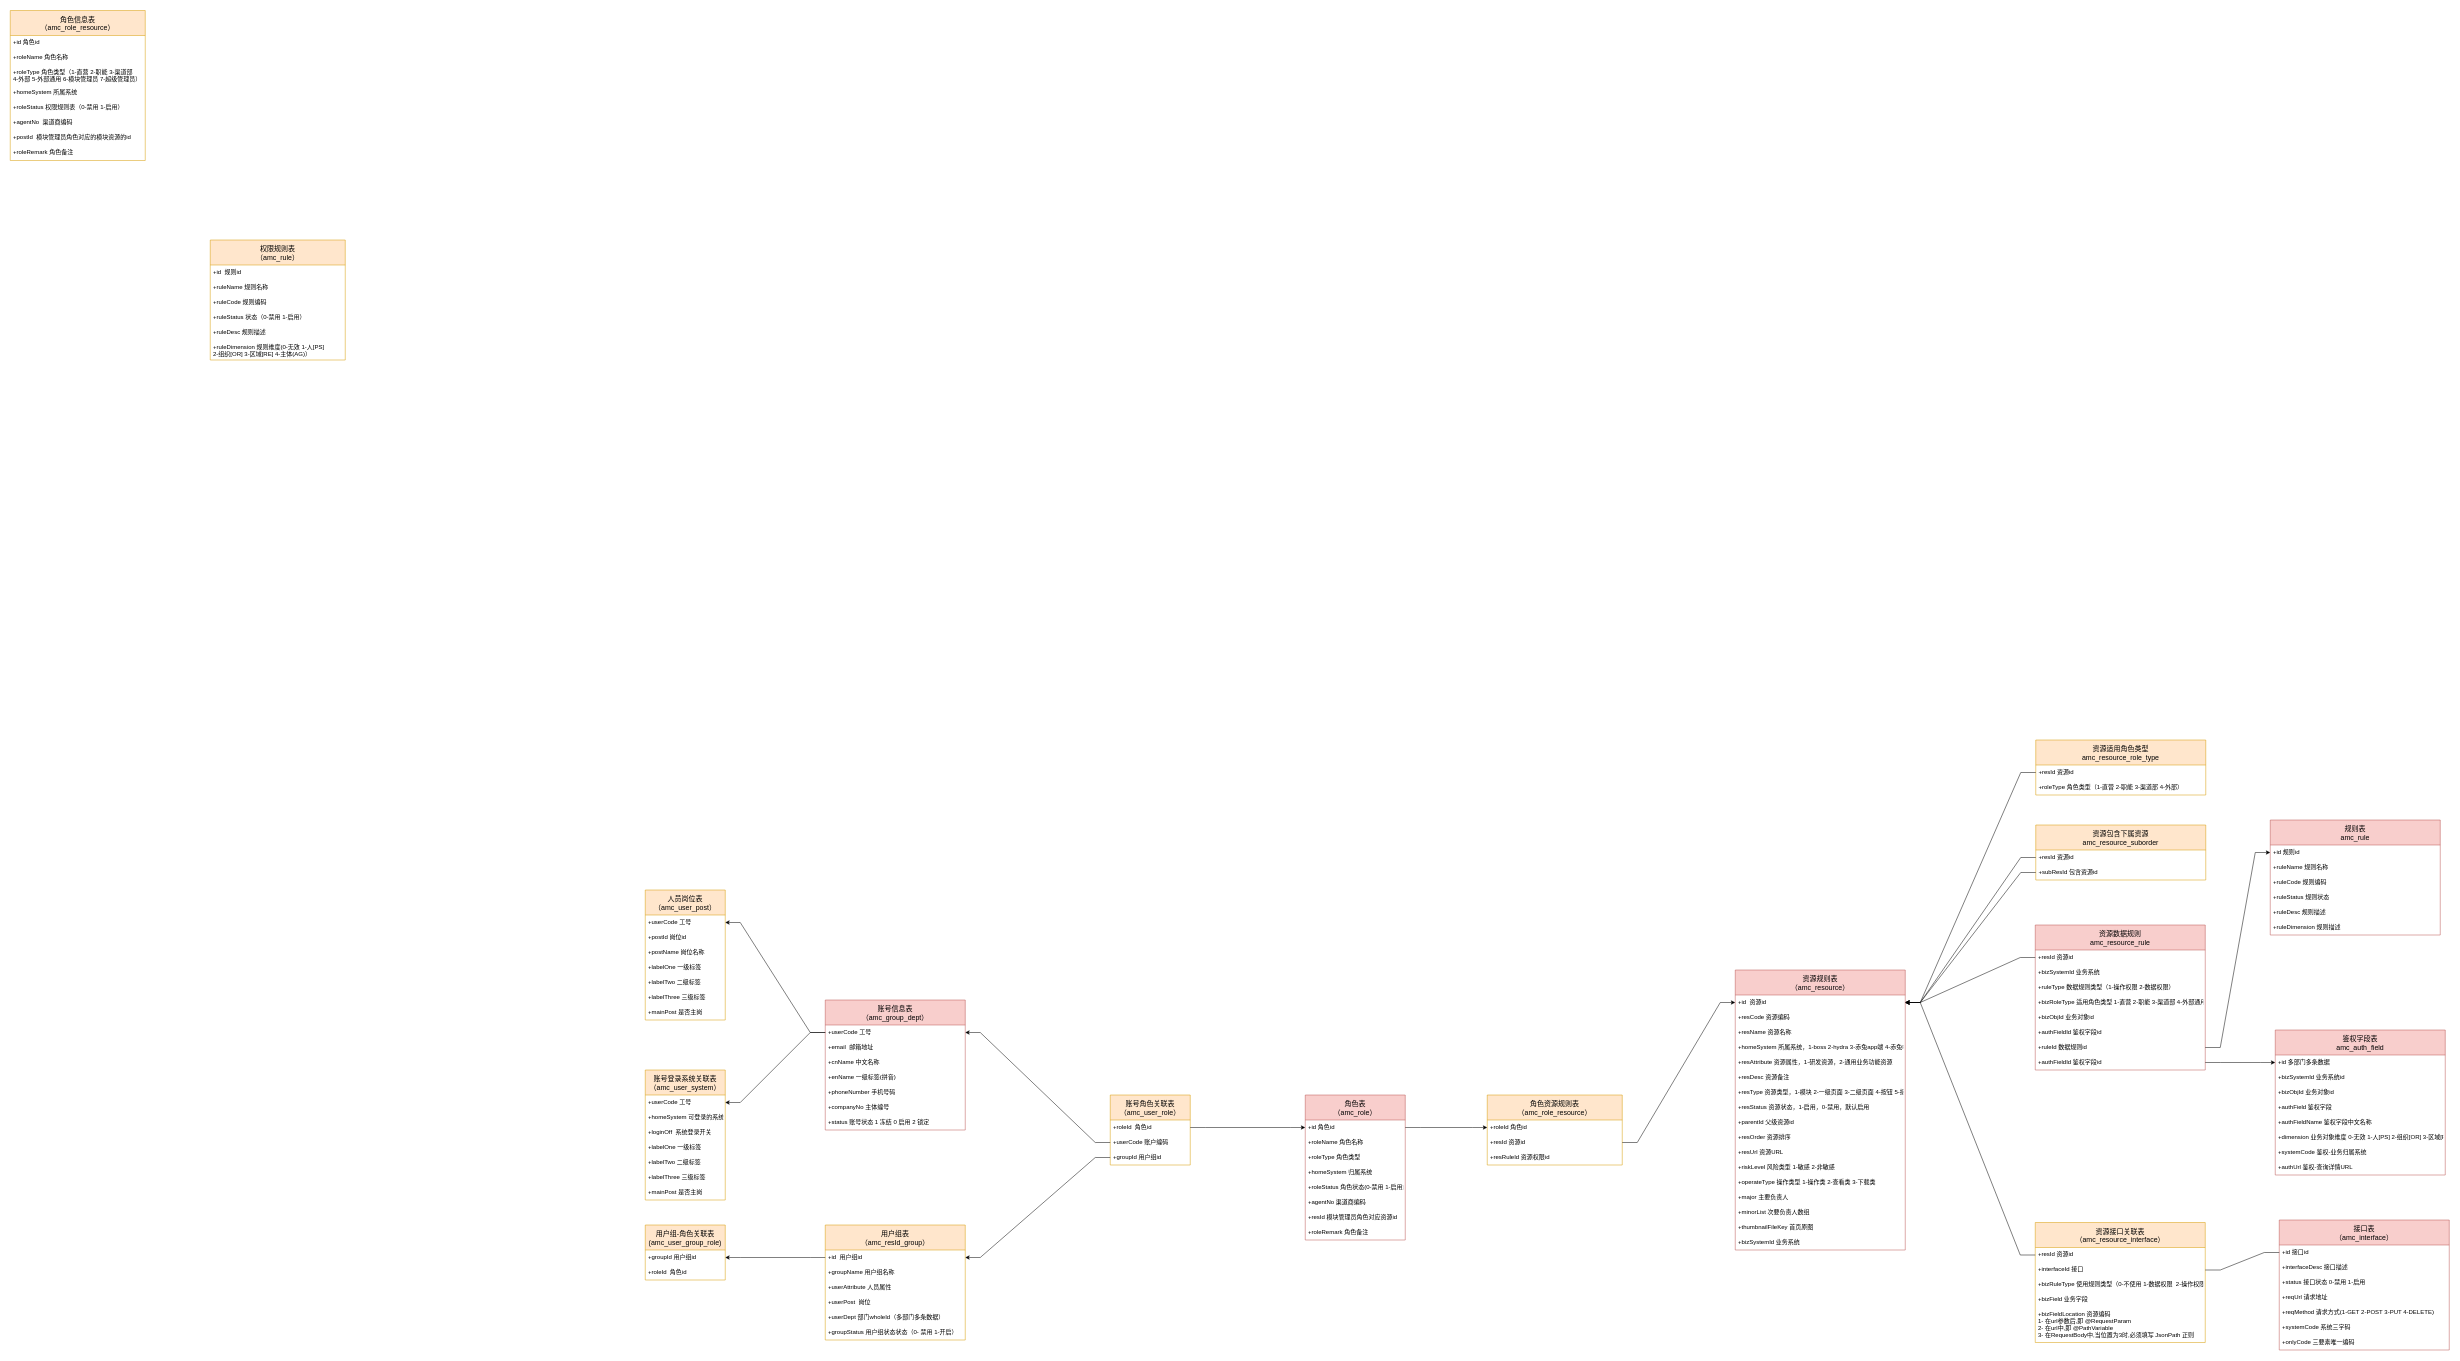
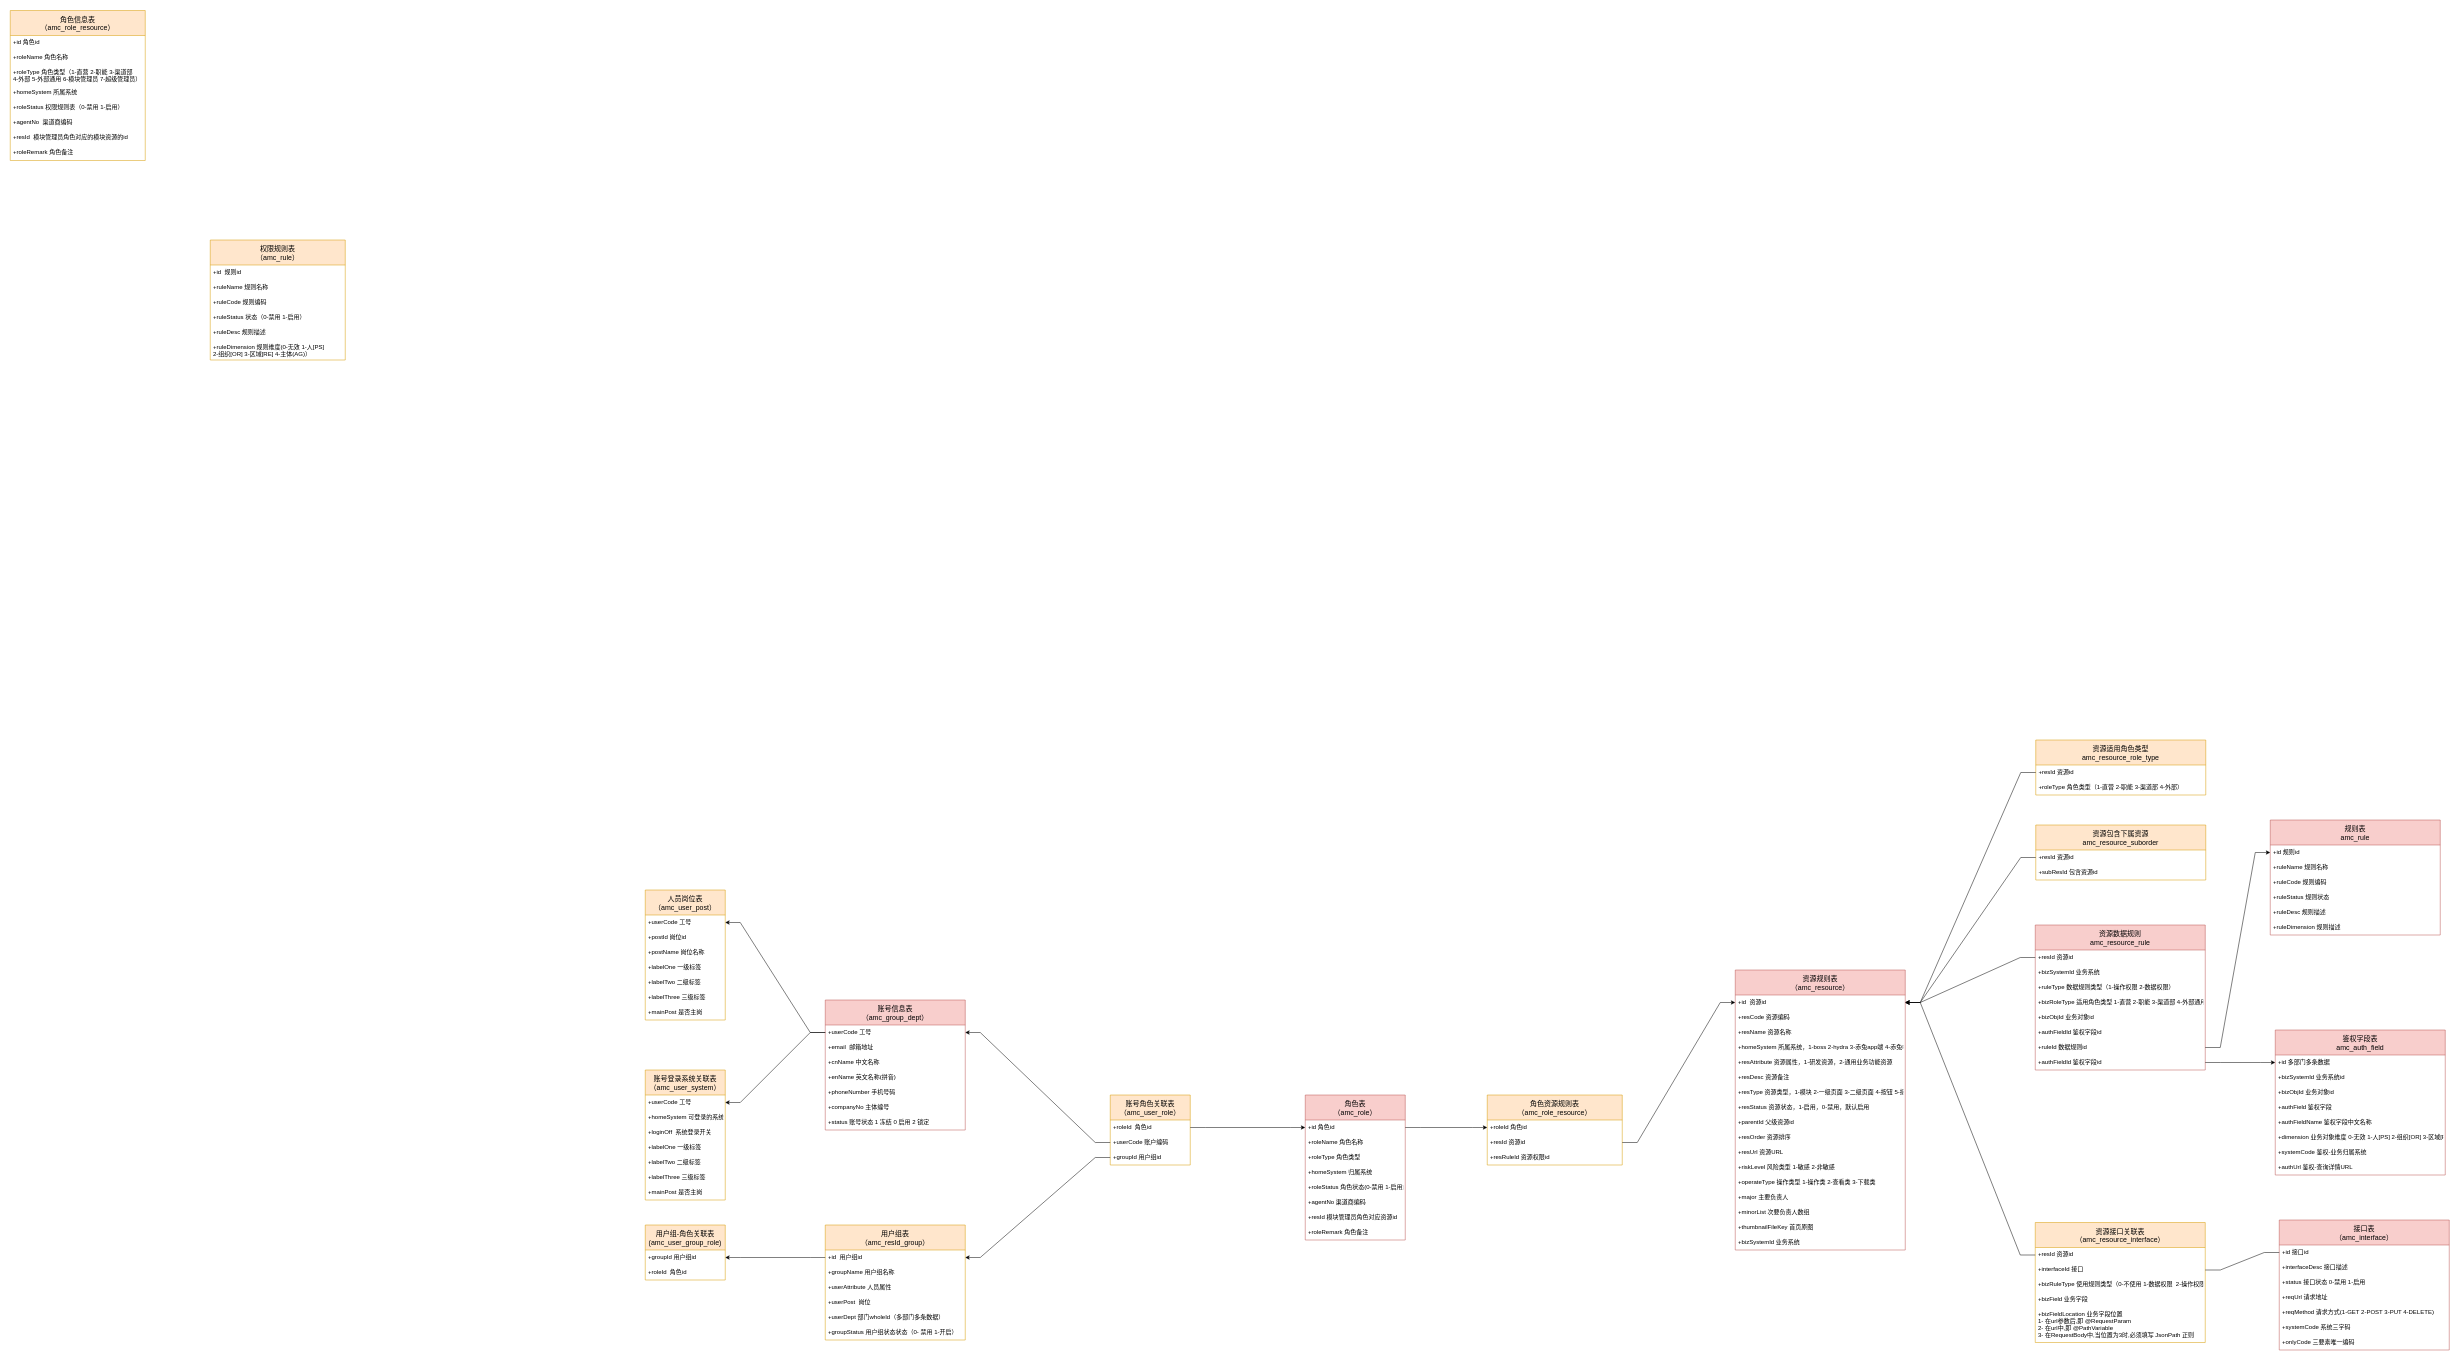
node "+postId 模块管理员角色对应的模块资源的id": label "+postId 模块管理员角色对应的模块资源的id" -> "+resId 模块管理员角色对应的模块资源的id"
edge "+subResId 包含资源id" -> "+id 资源id": removed
node "+enName 一级标签(拼音)": label "+enName 一级标签(拼音)" -> "+enName 英文名称(拼音)"
node "+bizFieldLocation 资源编码 1- 在url参数后,即 @RequestParam 2- 在url中,即 @PathVariable 3- 在RequestBody中,当位置为3时,必须填写 JsonPath 正则": label "+bizFieldLocation 资源编码 1- 在url参数后,即 @RequestParam 2- 在url中,即 @PathVariable 3- 在RequestBody中,当位置为3时,必须填写 JsonPath 正则" -> "+bizFieldLocation 业务字段位置 1- 在url参数后,即 @RequestParam 2- 在url中,即 @PathVariable 3- 在RequestBody中,当位置为3时,必须填写 JsonPath 正则"
